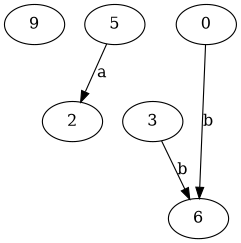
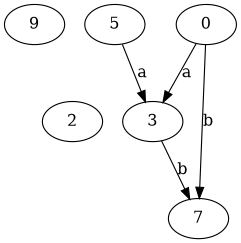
edge "5" -> "2": now "5" -> "3"
edge "0" -> "3": added, label "a"
node "6": label "6" -> "7"
